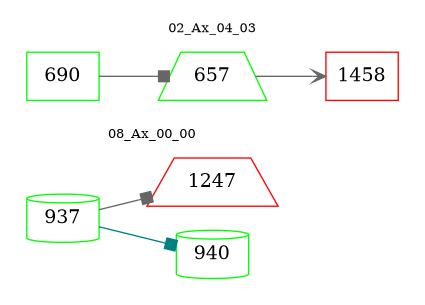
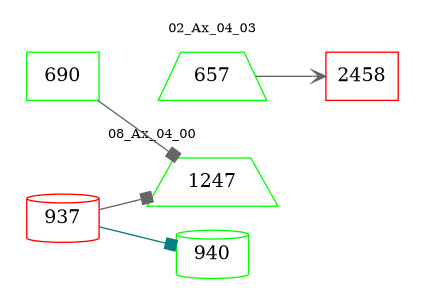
edge "690" -> "657": now "690" -> "1247"
node "1458": label "1458" -> "2458"
cluster "08_Ax_00_00": label "08_Ax_00_00" -> "08_Ax_04_00"
node "1247": color red -> green
node "937": color green -> red
